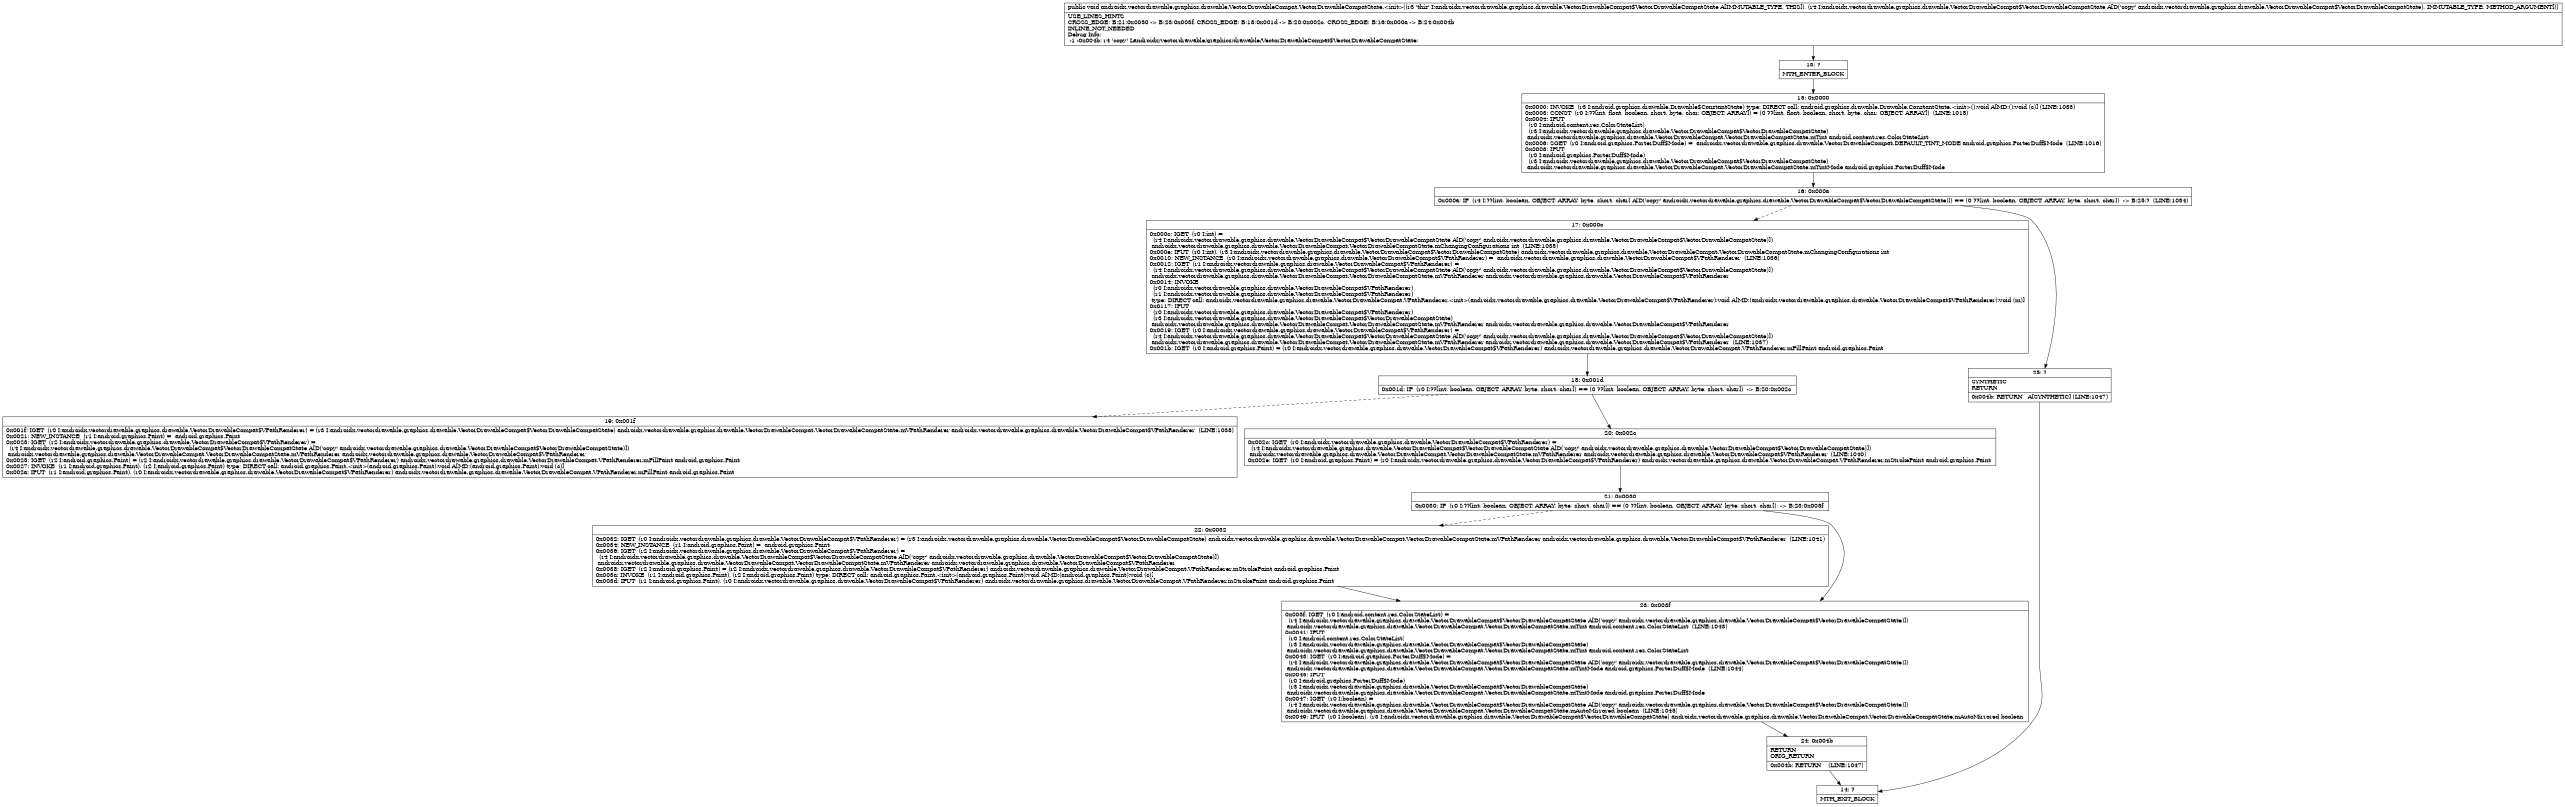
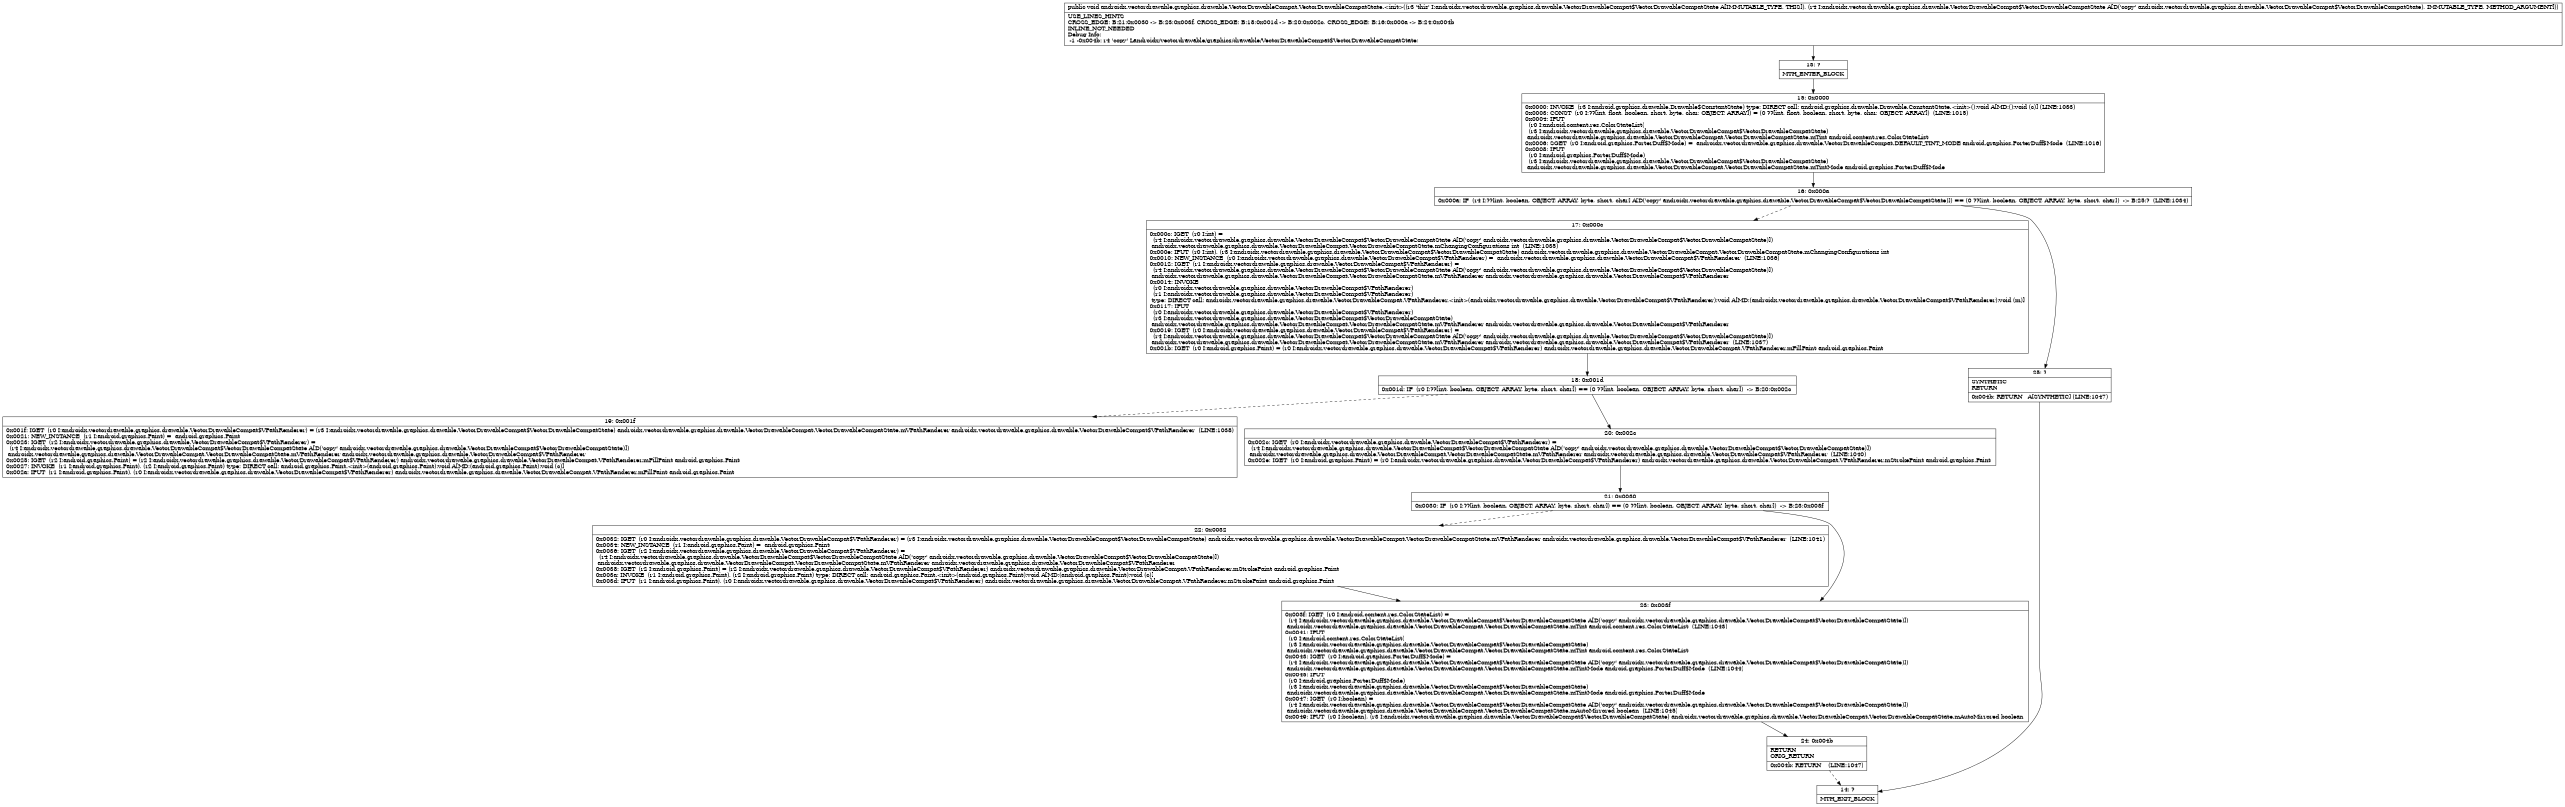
edge "24: 0x004b" -> "14: ?": style solid -> dashed
